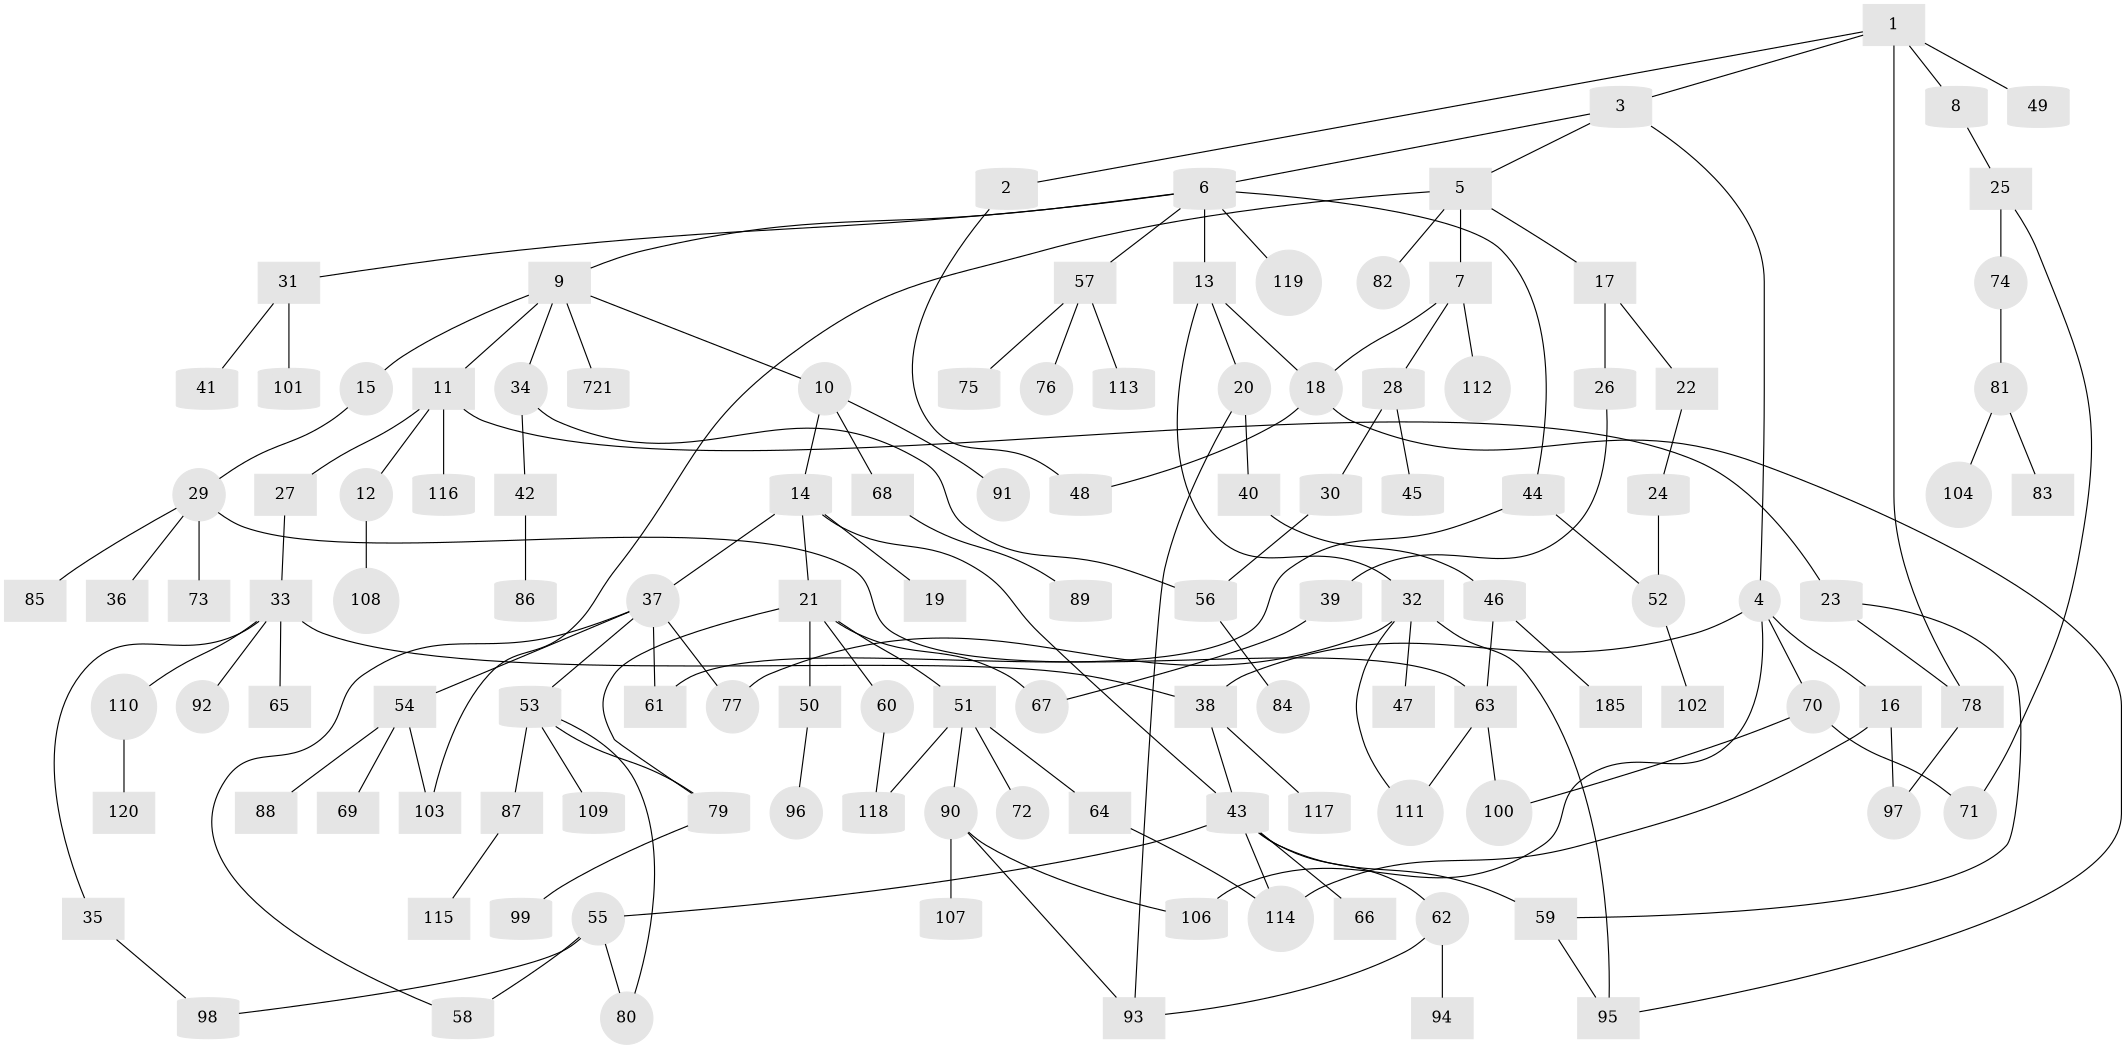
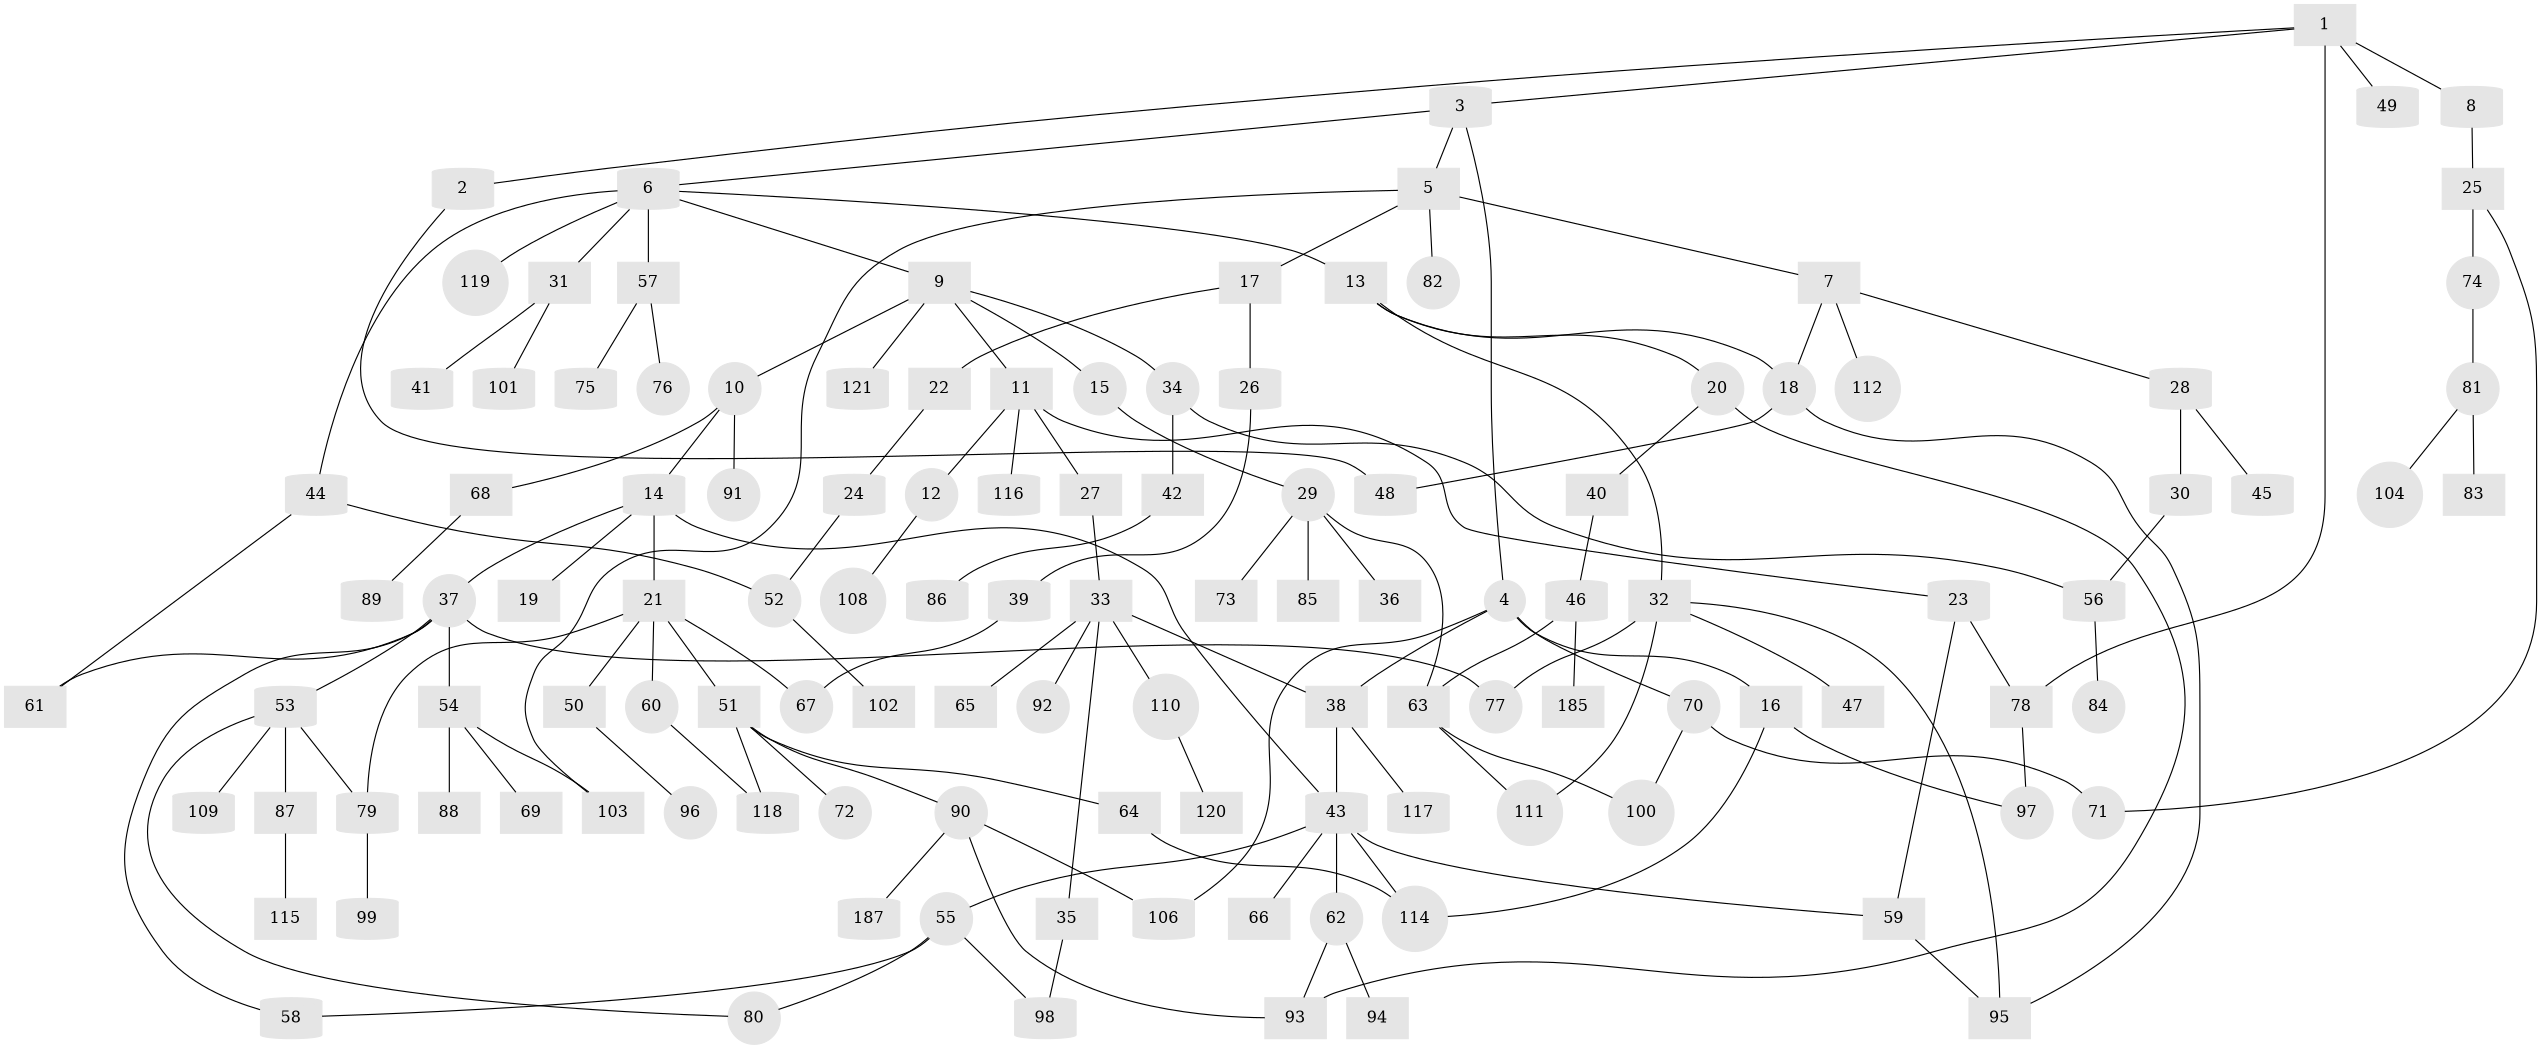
node "721": label "721" -> "121"
node "113": removed
node "107": label "107" -> "187"
